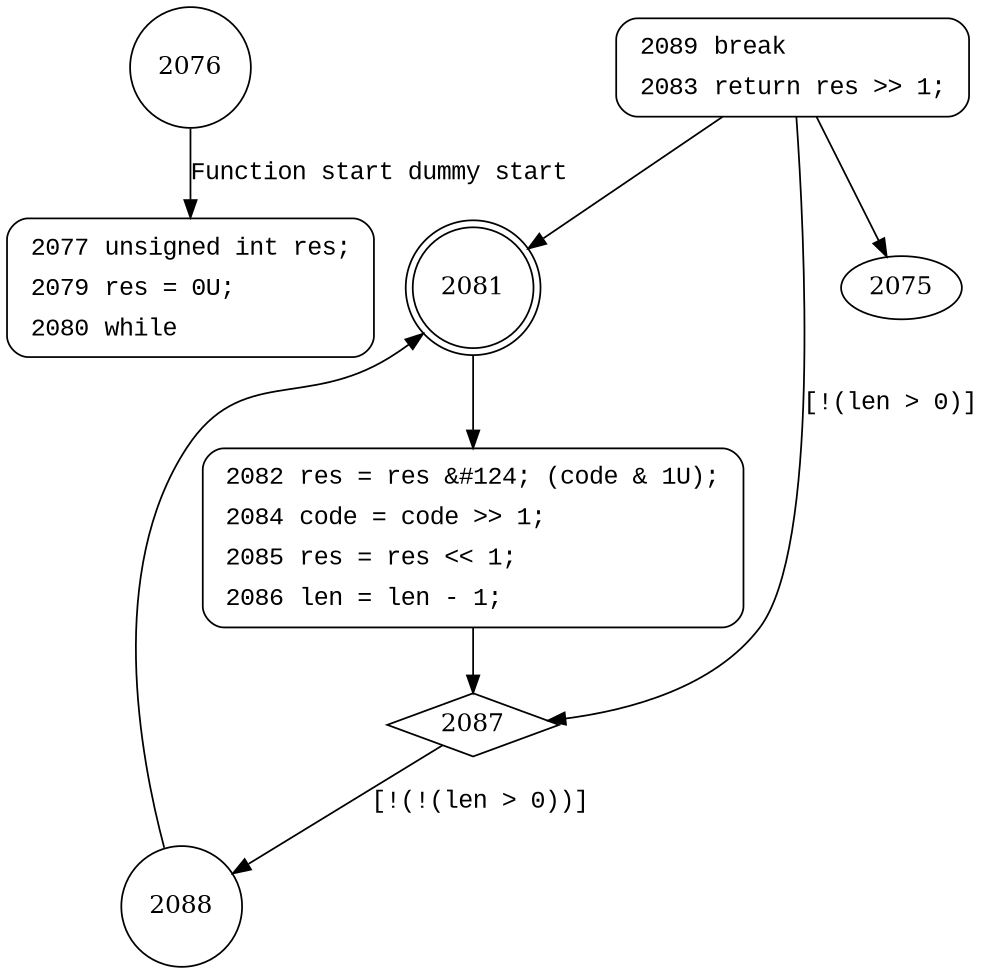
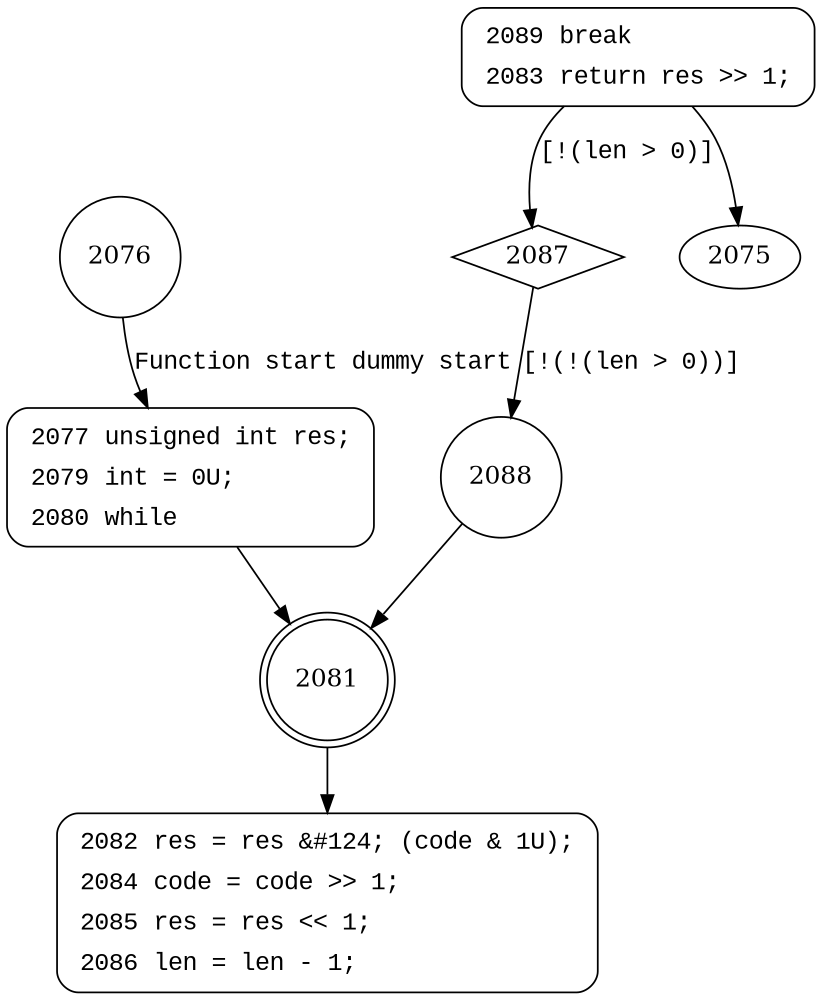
edge "2089" -> "2081": now "2077" -> "2081"
node "2077": text "res = 0U;" -> "int = 0U;"
edge "2082" -> "2087": removed
